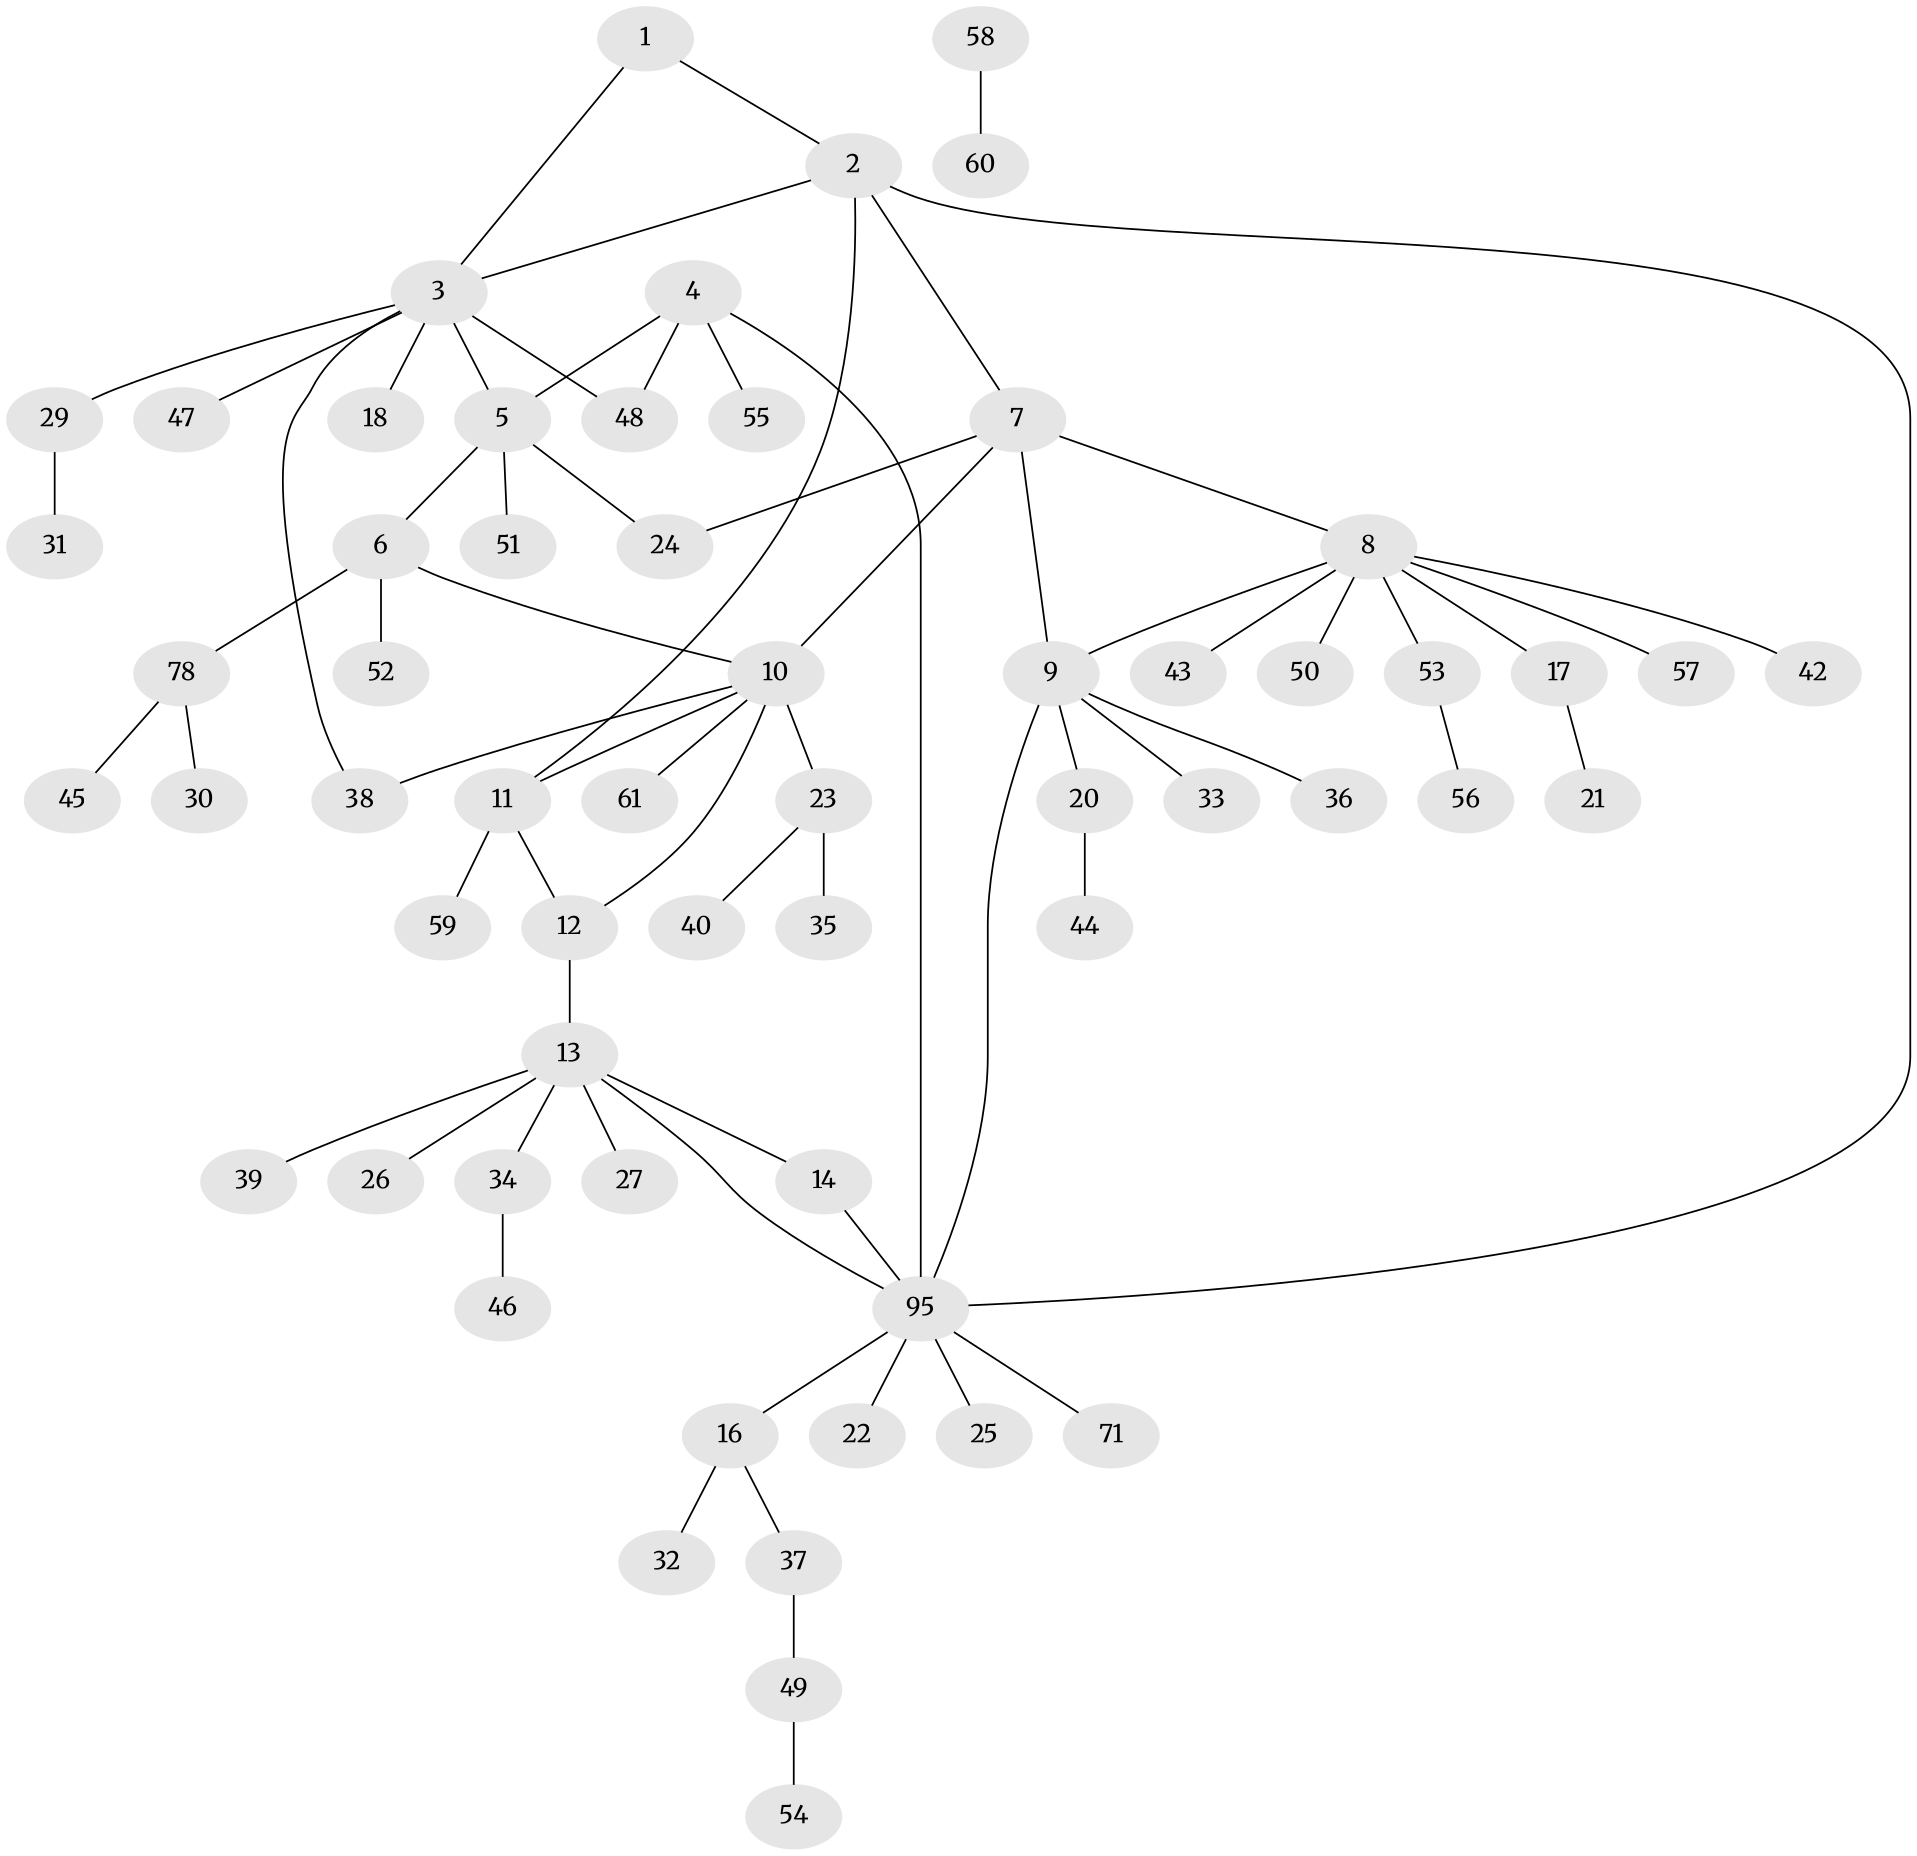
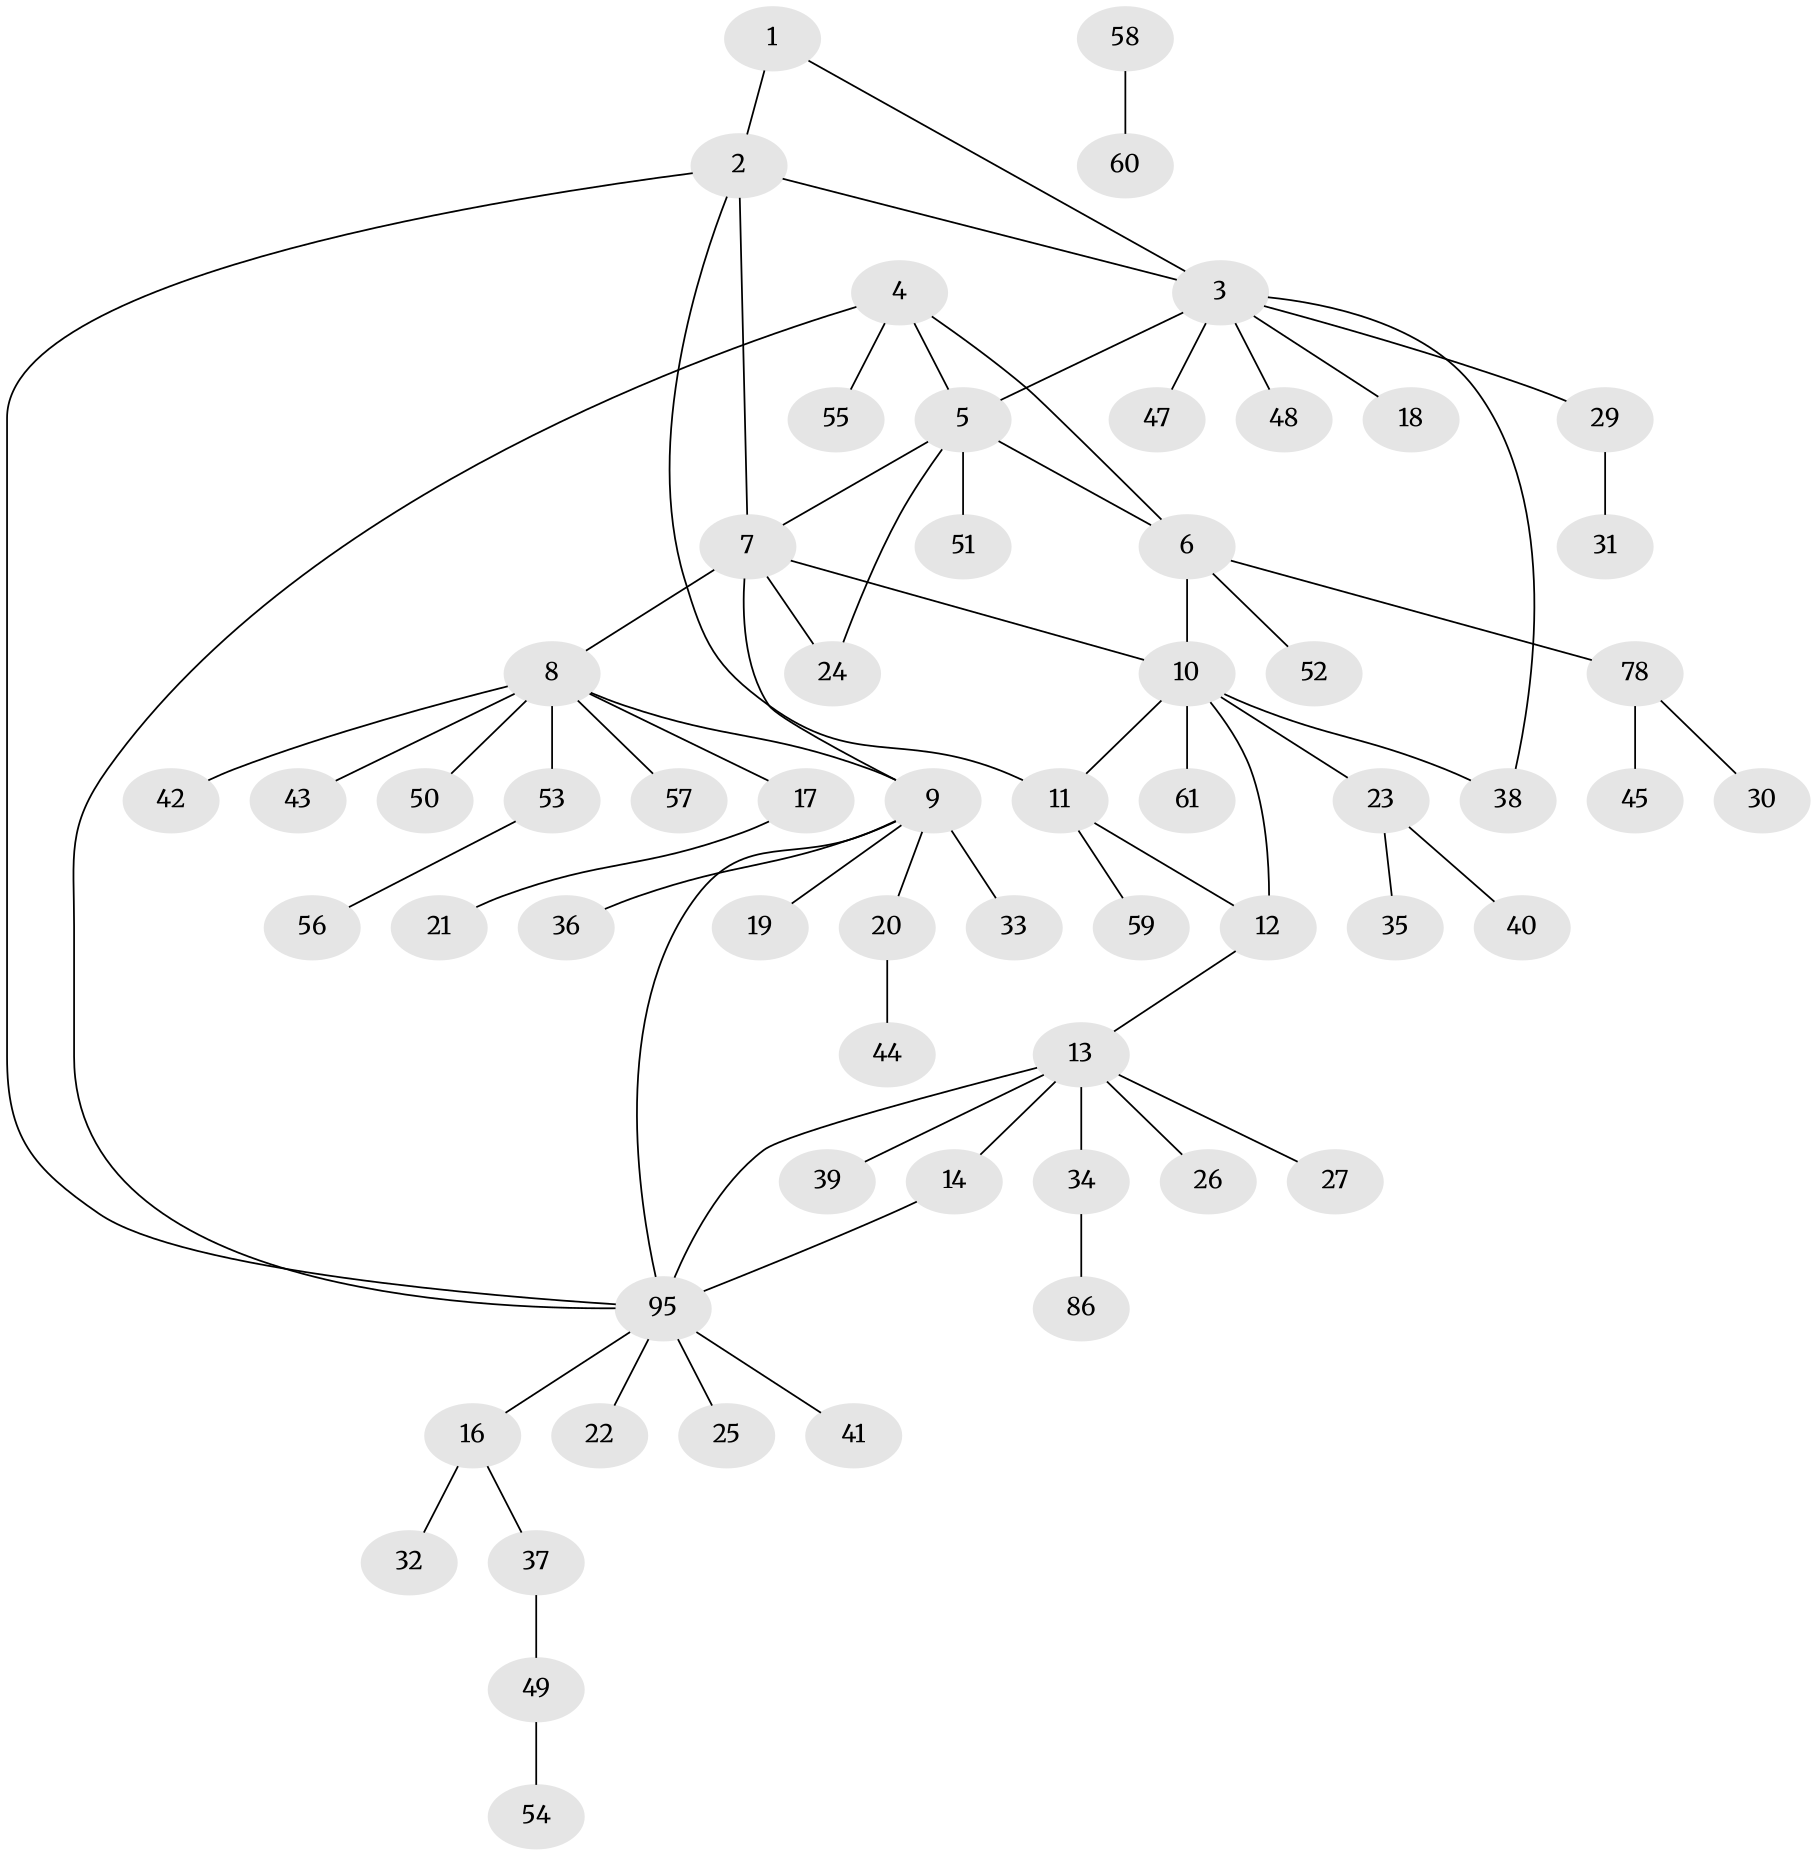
edge "4" -- "48": now "4" -- "6"
edge "5" -- "7": added
node "19": added
node "46": label "46" -> "86"
node "71": label "71" -> "41"
